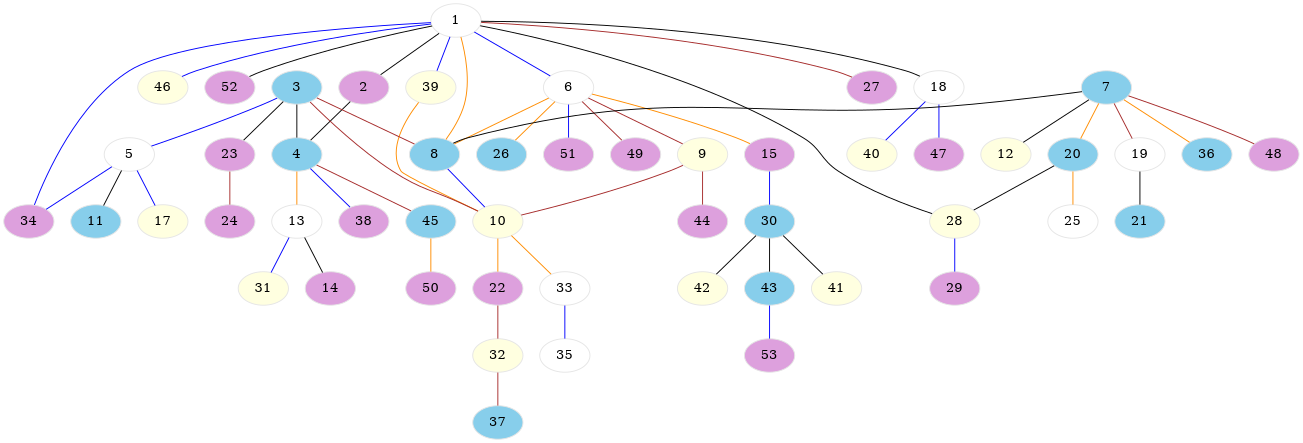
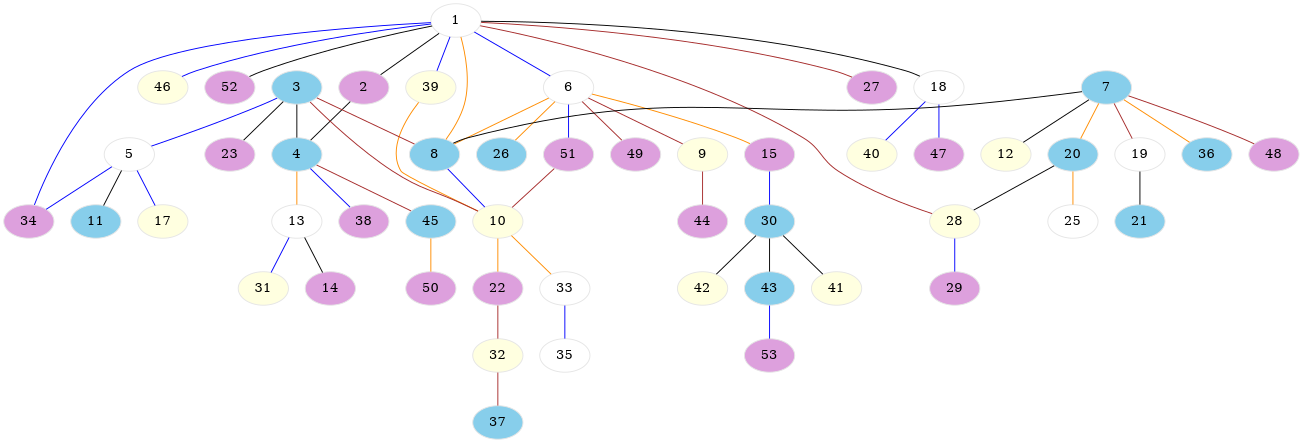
edge "1" -- "28": color black -> brown
edge "9" -- "10": now "51" -- "10"
node "24": removed
